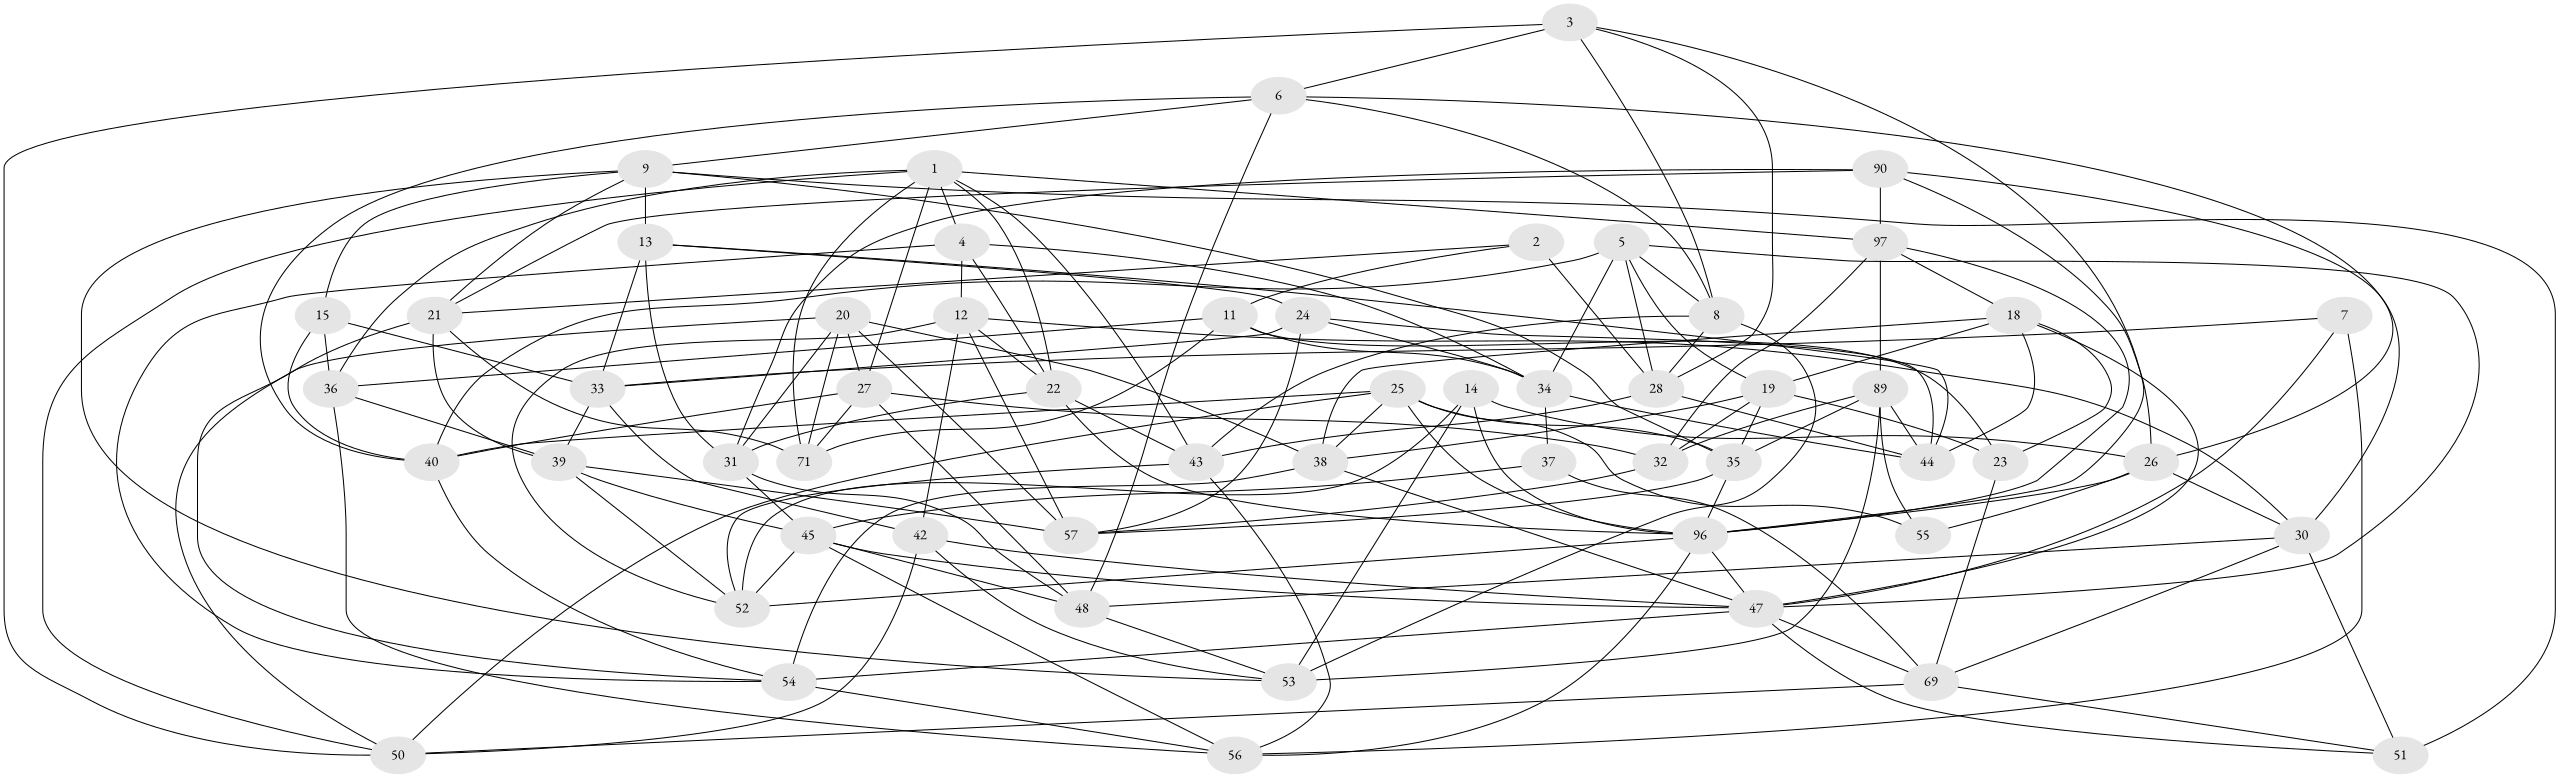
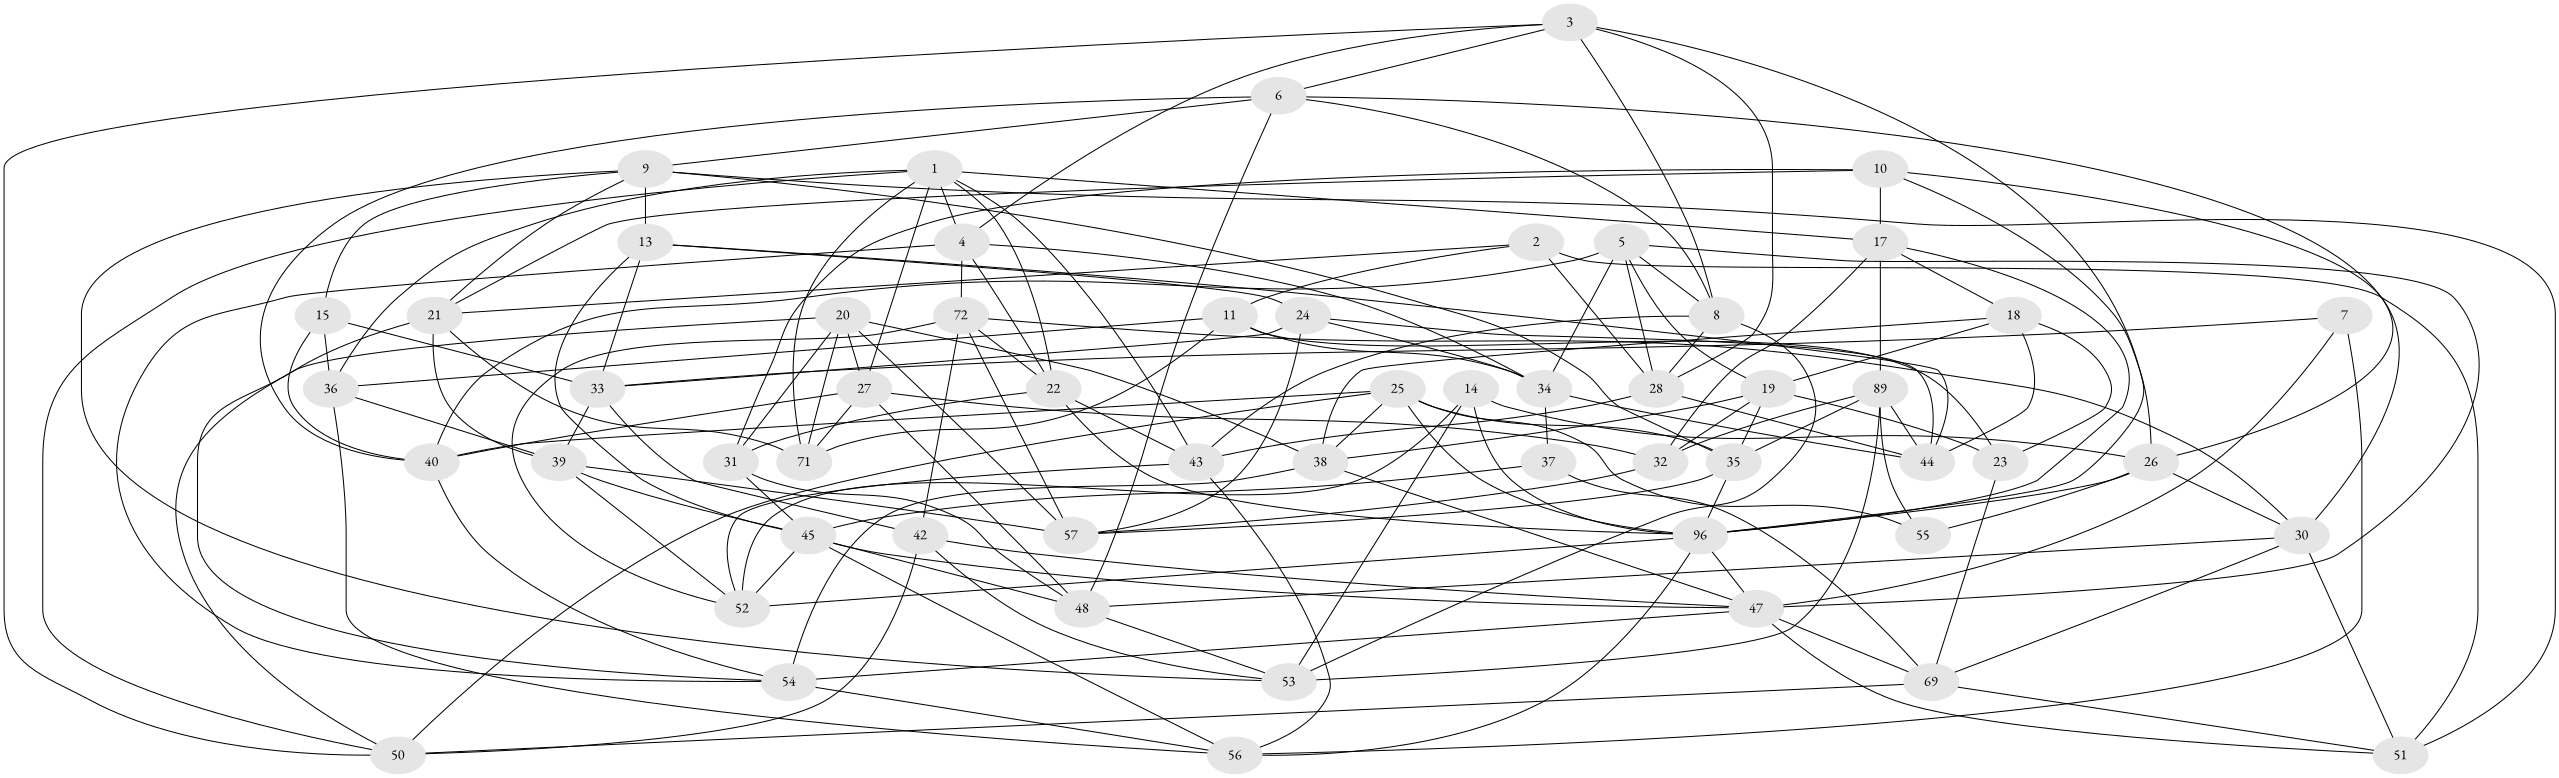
edge "3" -- "4": added
node "90": label "90" -> "10"
node "97": label "97" -> "17"
edge "2" -- "51": added
node "12": label "12" -> "72"
edge "13" -- "31": now "13" -- "45"
edge "18" -- "47": removed
